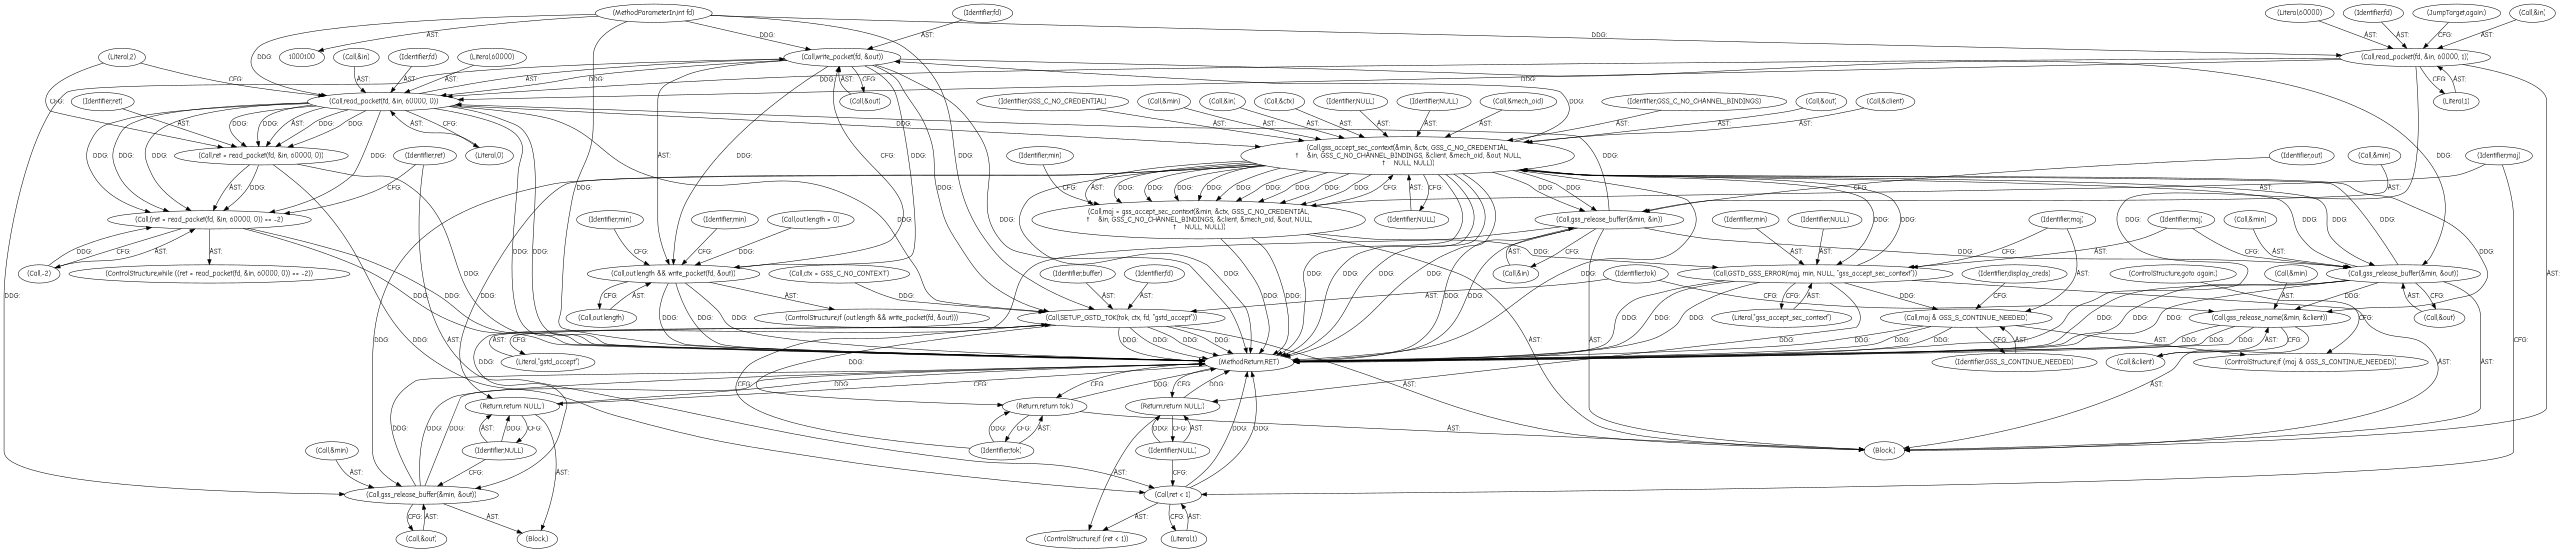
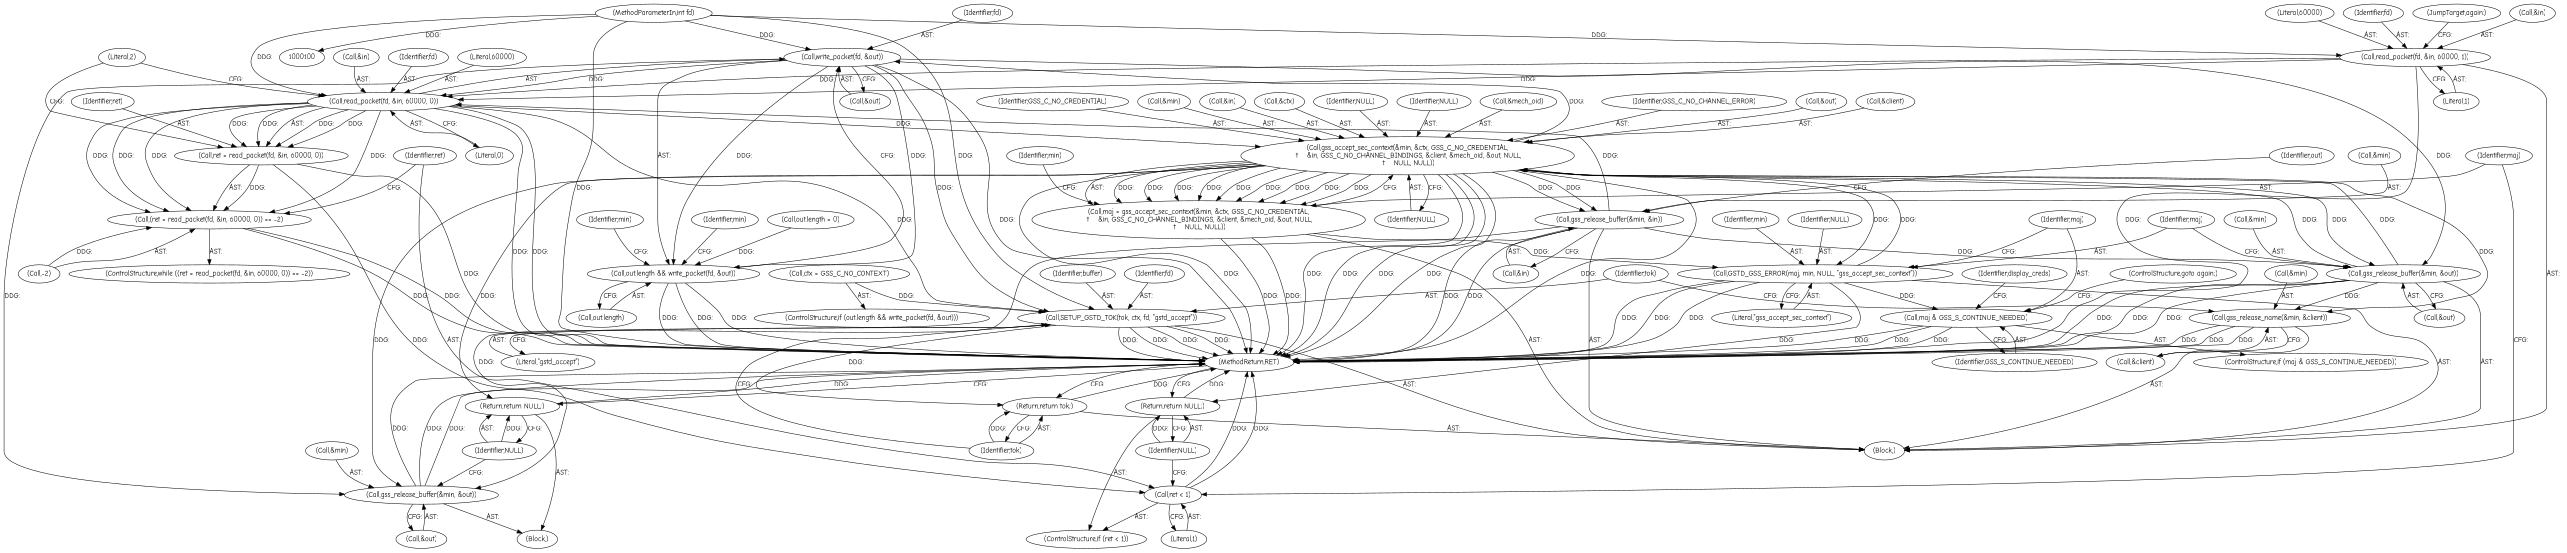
edge "(MethodParameterIn,int fd)" -> "1000100": label "AST: " -> "DDG: "
node "(Identifier,GSS_C_NO_CHANNEL_BINDINGS)": label "(Identifier,GSS_C_NO_CHANNEL_BINDINGS)" -> "(Identifier,GSS_C_NO_CHANNEL_ERROR)"
edge "(Call,(ret = read_packet(fd, &in, 60000, 0)) == -2)" -> "(Call,-2)": removed, label "CFG:"
edge "(Call,out.length && write_packet(fd, &out))" -> "(ControlStructure,if (out.length && write_packet(fd, &out)))": now "(Call,ctx = GSS_C_NO_CONTEXT)" -> "(ControlStructure,if (out.length && write_packet(fd, &out)))"
edge "(ControlStructure,goto again;)" -> "(ControlStructure,if (maj & GSS_S_CONTINUE_NEEDED))": now "(ControlStructure,goto again;)" -> "(Call,maj & GSS_S_CONTINUE_NEEDED)"
